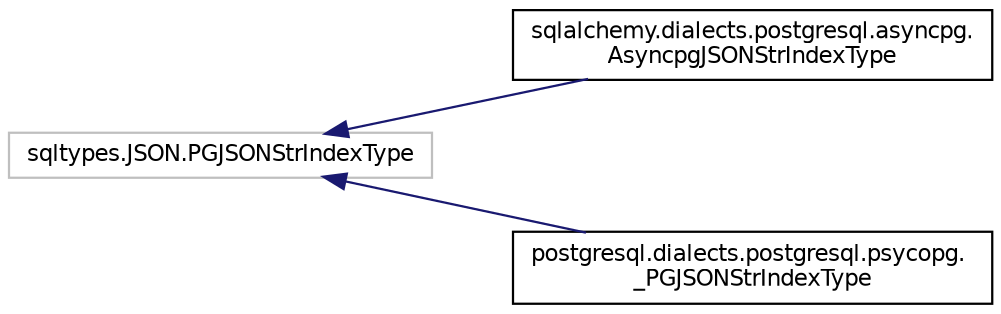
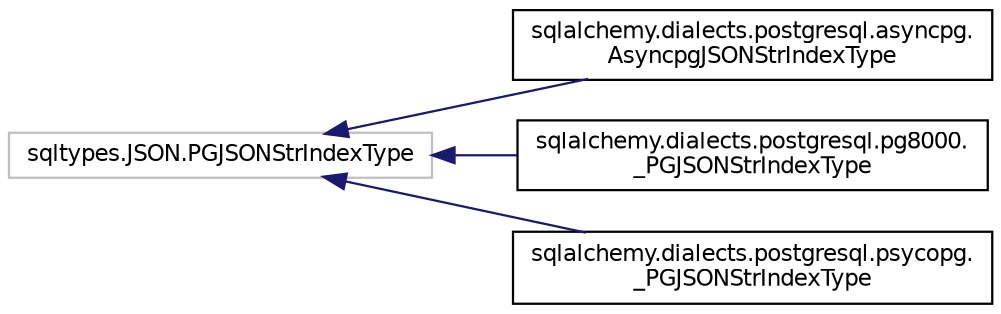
node "sqlalchemy.dialects.postgresql.pg8000. _PGJSONStrIndexType": added
node "postgresql.dialects.postgresql.psycopg. _PGJSONStrIndexType": label "postgresql.dialects.postgresql.psycopg. _PGJSONStrIndexType" -> "sqlalchemy.dialects.postgresql.psycopg. _PGJSONStrIndexType"
